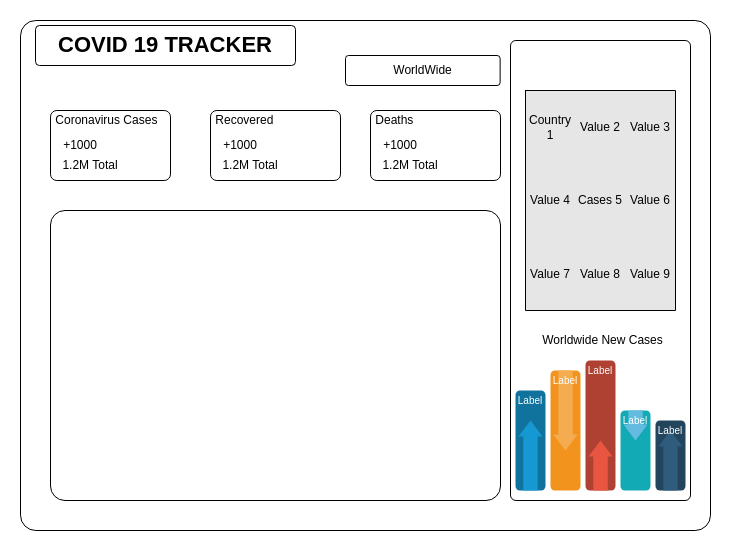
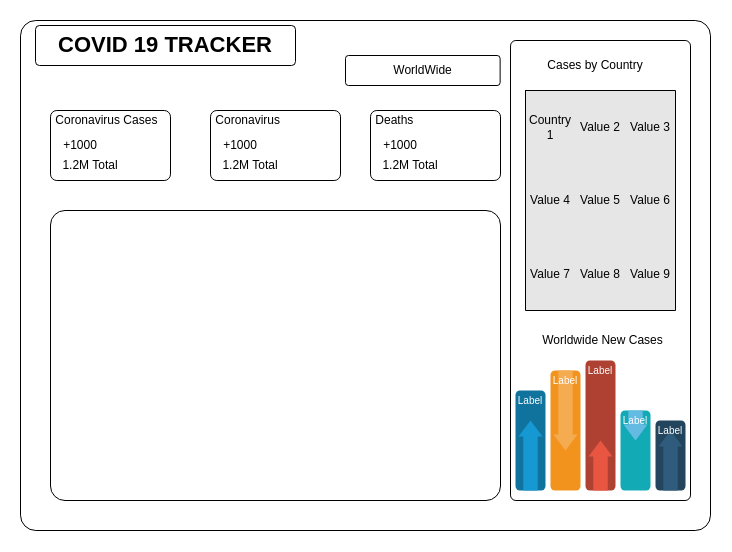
node "Cases by Country": added
node "Recovered": label "Recovered" -> "Coronavirus"
node "Cases 5": label "Cases 5" -> "Value 5"
